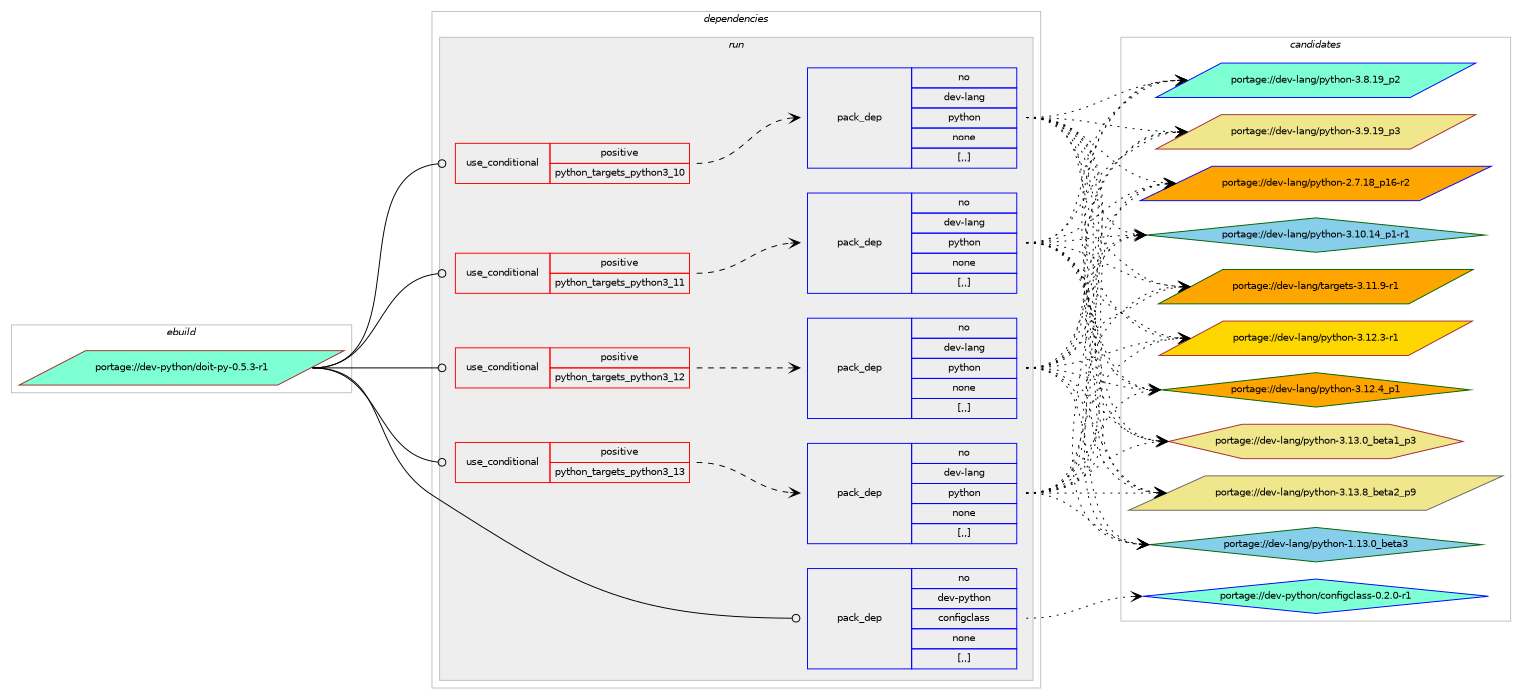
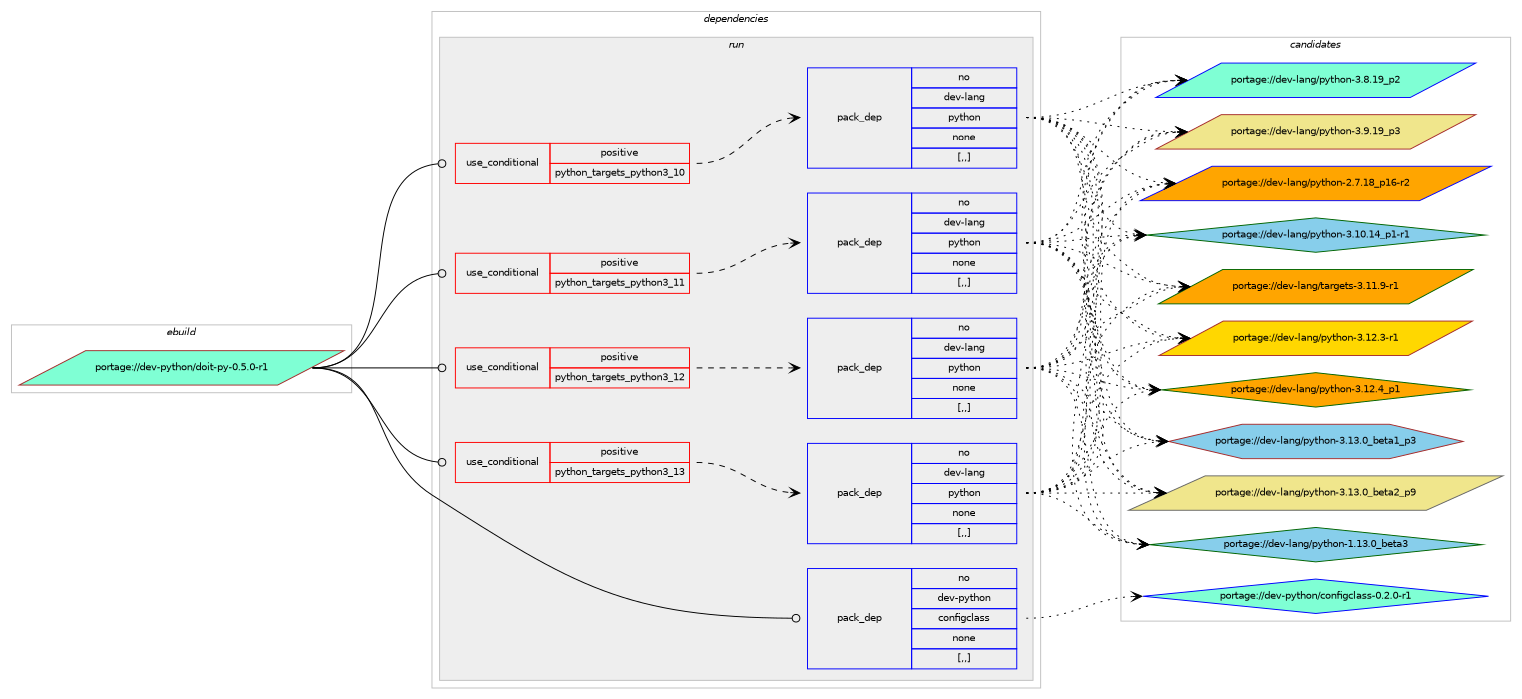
node "portage://dev-python/doit-py-0.5.3-r1": label "portage://dev-python/doit-py-0.5.3-r1" -> "portage://dev-python/doit-py-0.5.0-r1"
node "portage://dev-lang/python-3.13.0_beta1_p3": fillcolor khaki -> skyblue
node "portage://dev-lang/python-3.13.8_beta2_p9": label "portage://dev-lang/python-3.13.8_beta2_p9" -> "portage://dev-lang/python-3.13.0_beta2_p9"
